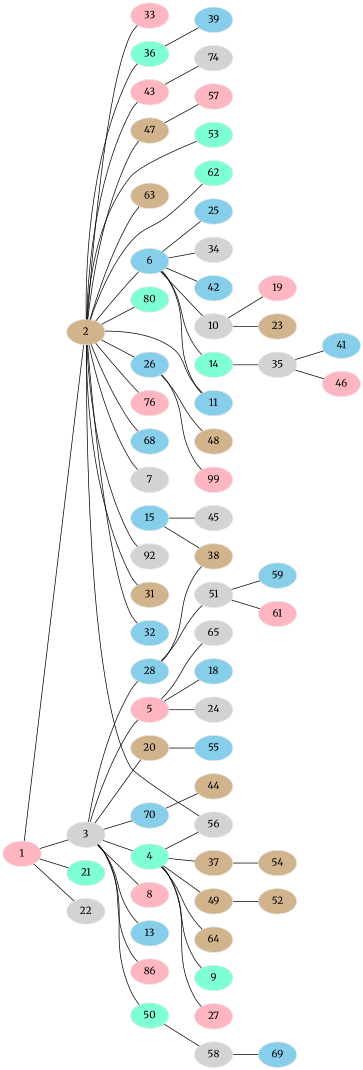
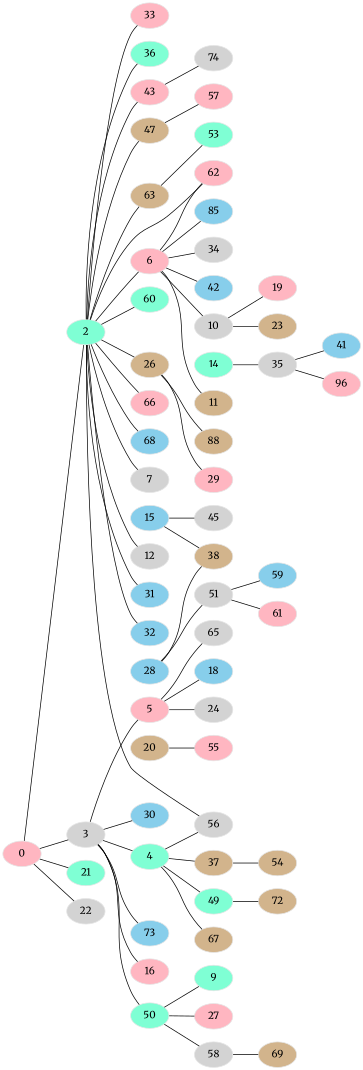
node "39": removed
node "62": fillcolor aquamarine -> lightpink
edge "53" -- "2": now "53" -- "63"
node "25": label "25" -> "85"
node "6": fillcolor skyblue -> lightpink
node "80": label "80" -> "60"
edge "6" -- "14": now "6" -- "62"
node "2": fillcolor tan -> aquamarine
edge "2" -- "11": removed
node "26": fillcolor skyblue -> tan
node "46": label "46" -> "96"
node "76": label "76" -> "66"
node "11": fillcolor skyblue -> tan
node "48": label "48" -> "88"
node "99": label "99" -> "29"
node "92": label "92" -> "12"
node "31": fillcolor tan -> skyblue
node "55": fillcolor skyblue -> lightpink
edge "28" -- "3": removed
node "44": removed
edge "20" -- "3": removed
node "70": label "70" -> "30"
node "1": label "1" -> "0"
node "8": removed
node "49": fillcolor tan -> aquamarine
node "52": label "52" -> "72"
node "13": label "13" -> "73"
node "64": label "64" -> "67"
edge "4" -- "9": now "50" -- "9"
edge "4" -- "27": now "50" -- "27"
node "86": label "86" -> "16"
node "69": fillcolor skyblue -> tan
